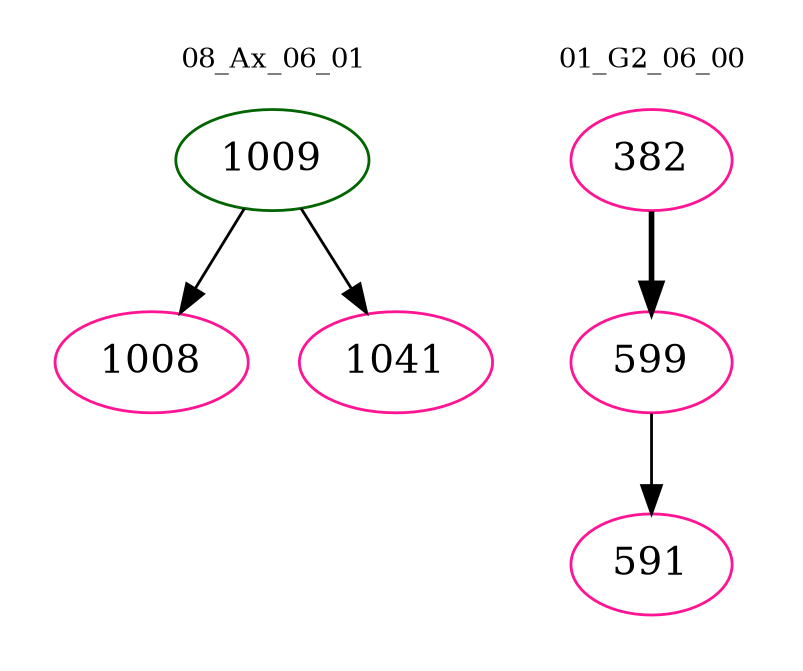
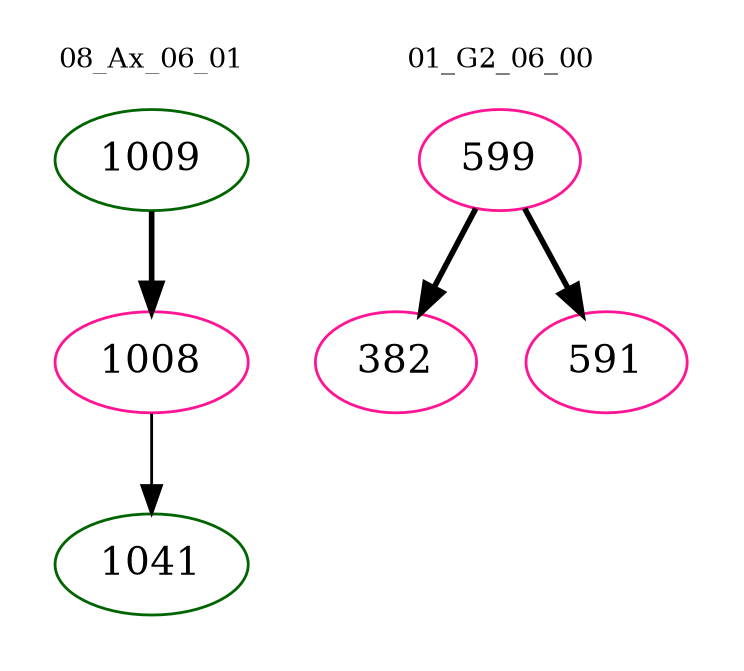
edge "382" -> "599": reversed
edge "1009" -> "1008": style solid -> bold
edge "1009" -> "1041": now "1008" -> "1041"
node "1041": color deeppink -> darkgreen
edge "599" -> "591": style solid -> bold
